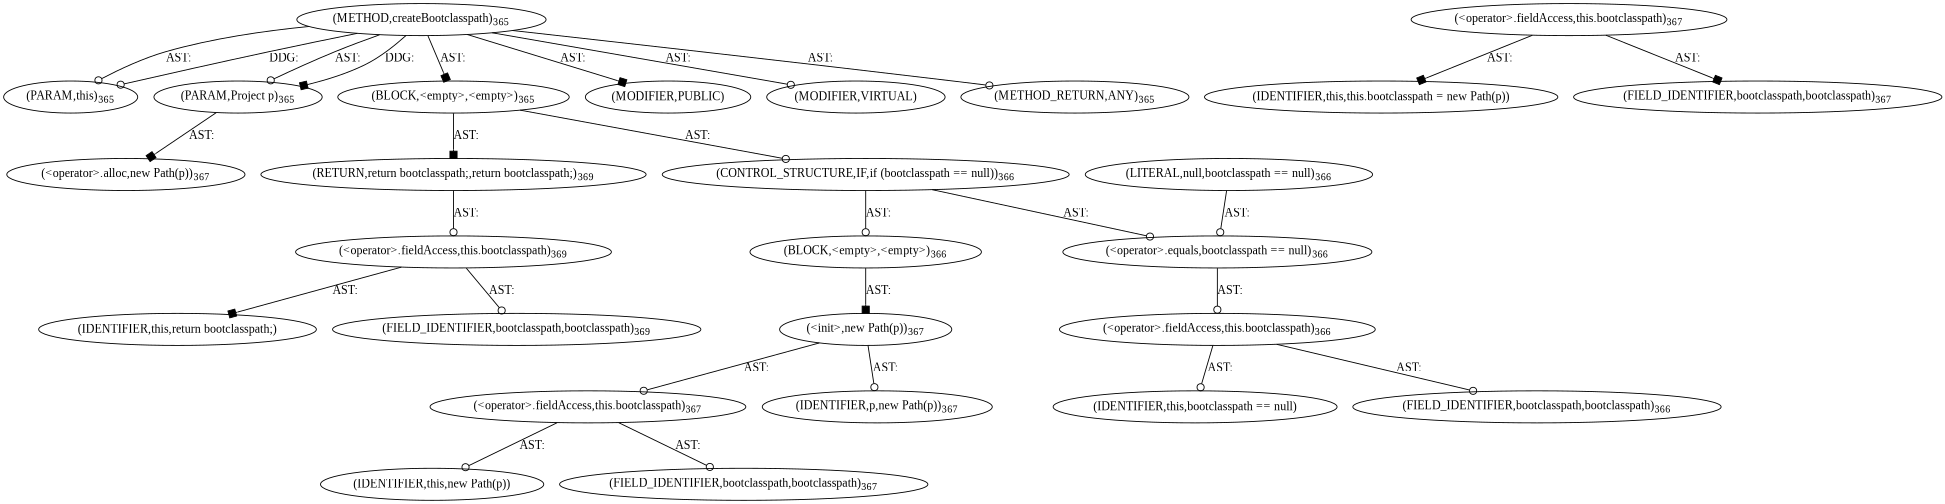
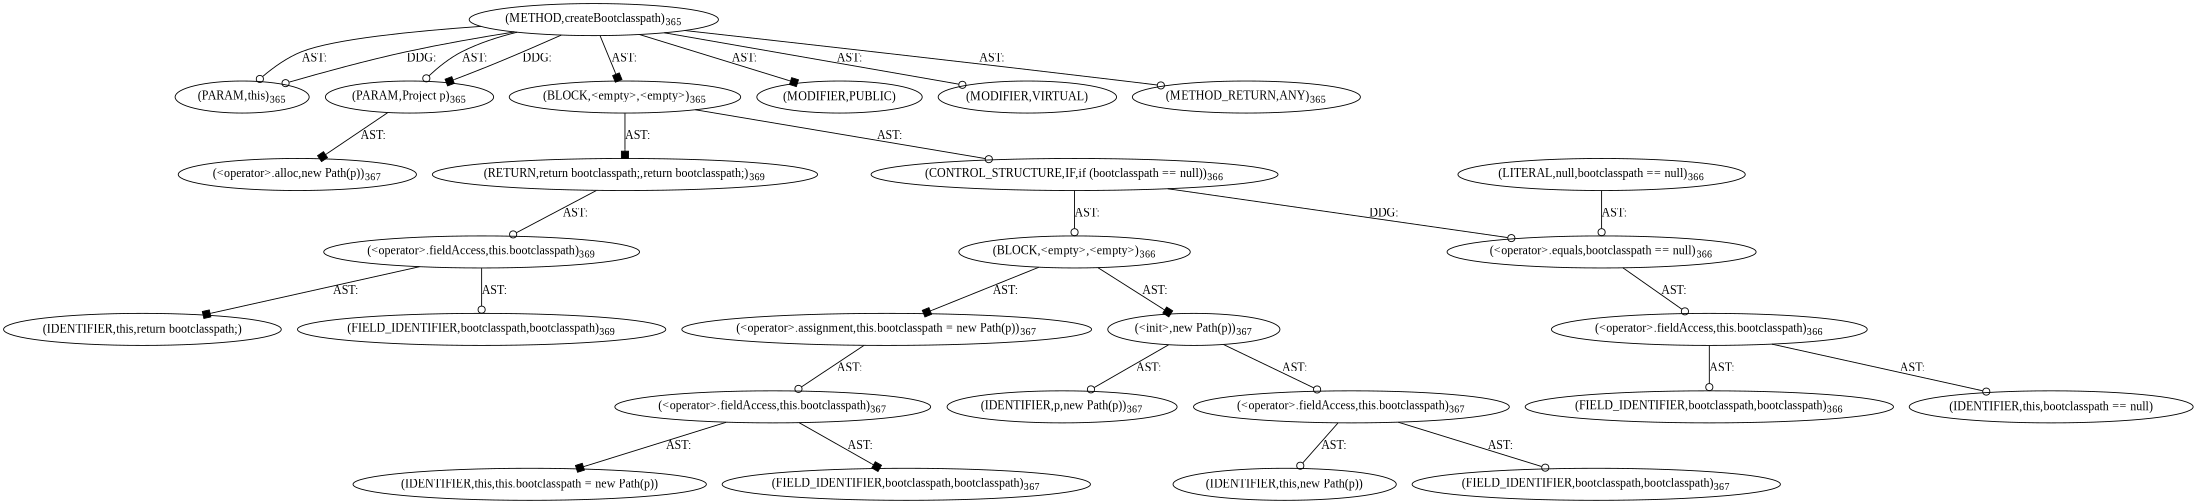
edge "(CONTROL_STRUCTURE,IF,if (bootclasspath == null))" -> "(<operator>.equals,bootclasspath == null)": label "AST: " -> "DDG: "
node "(<operator>.assignment,this.bootclasspath = new Path(p))": added
